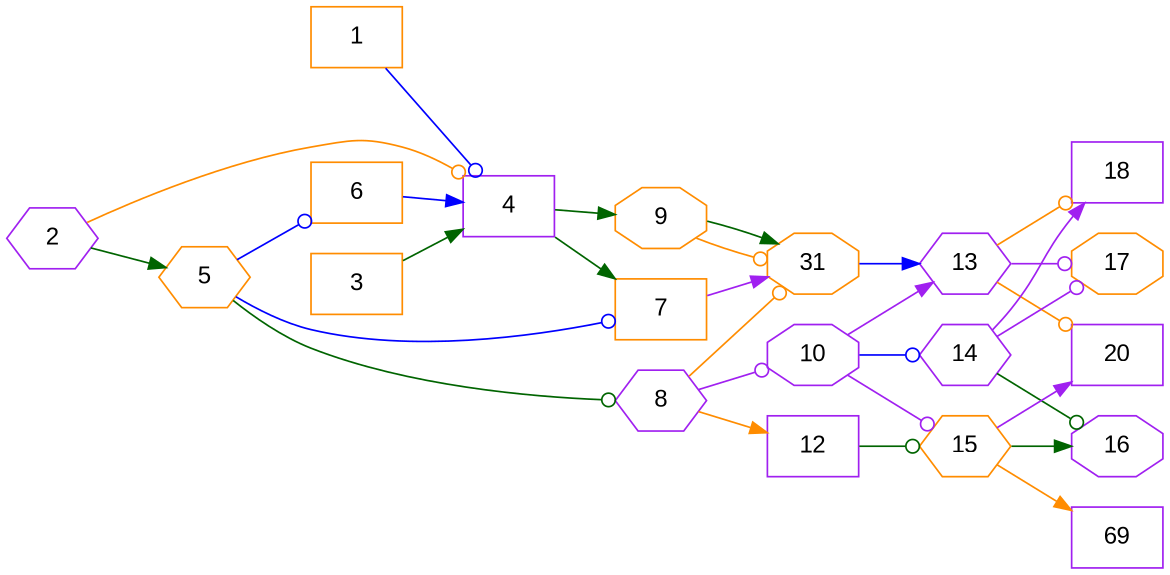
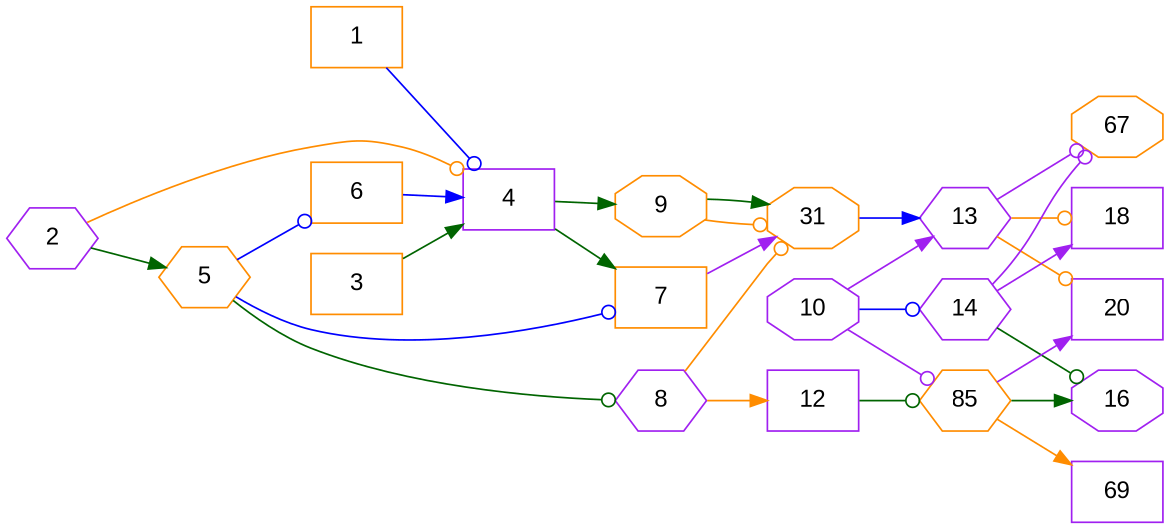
node "17": label "17" -> "67"
edge "8" -> "10": removed
node "15": label "15" -> "85"
